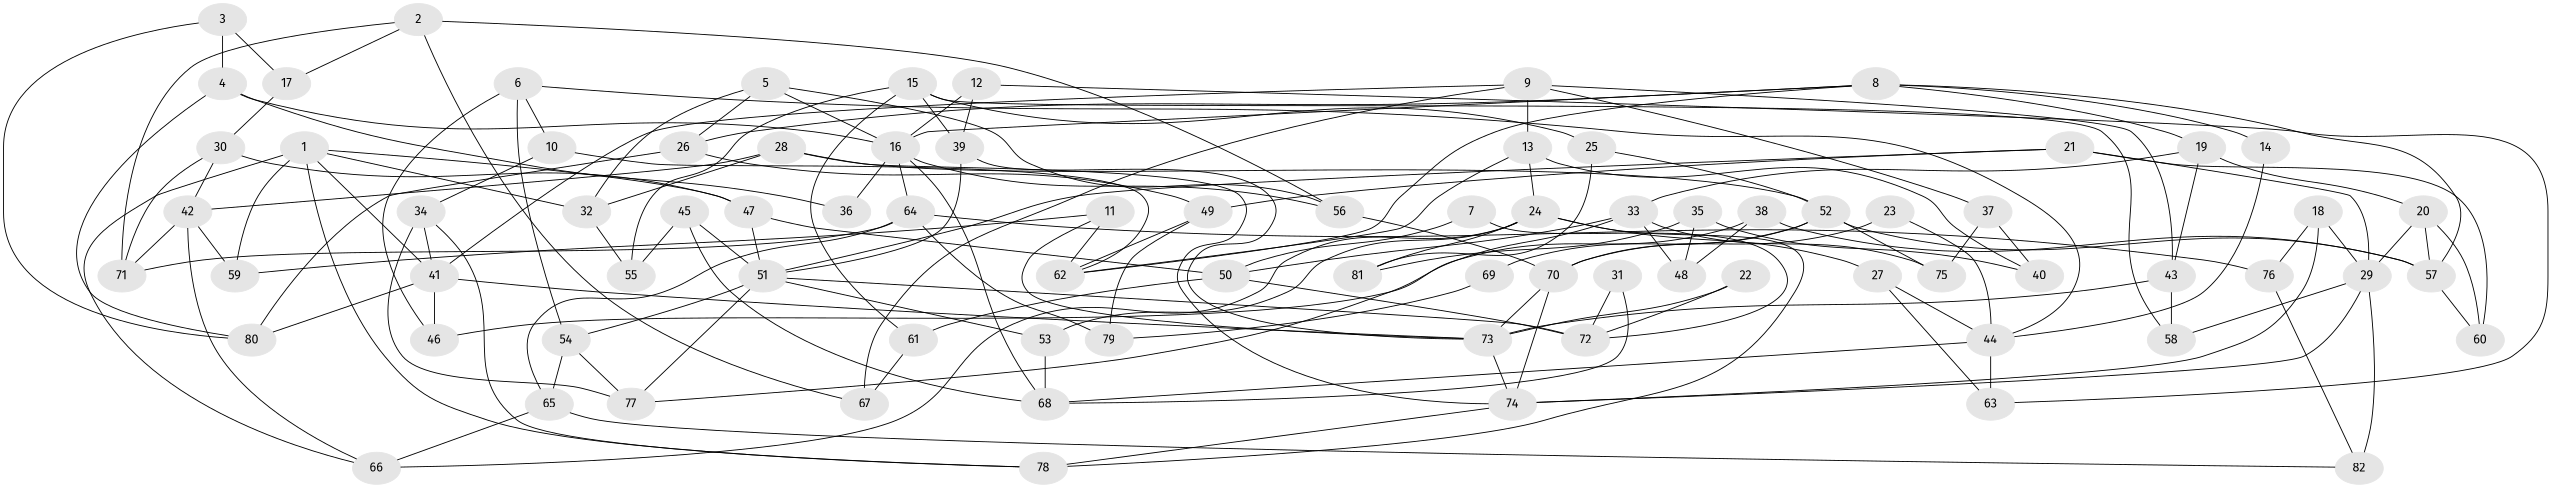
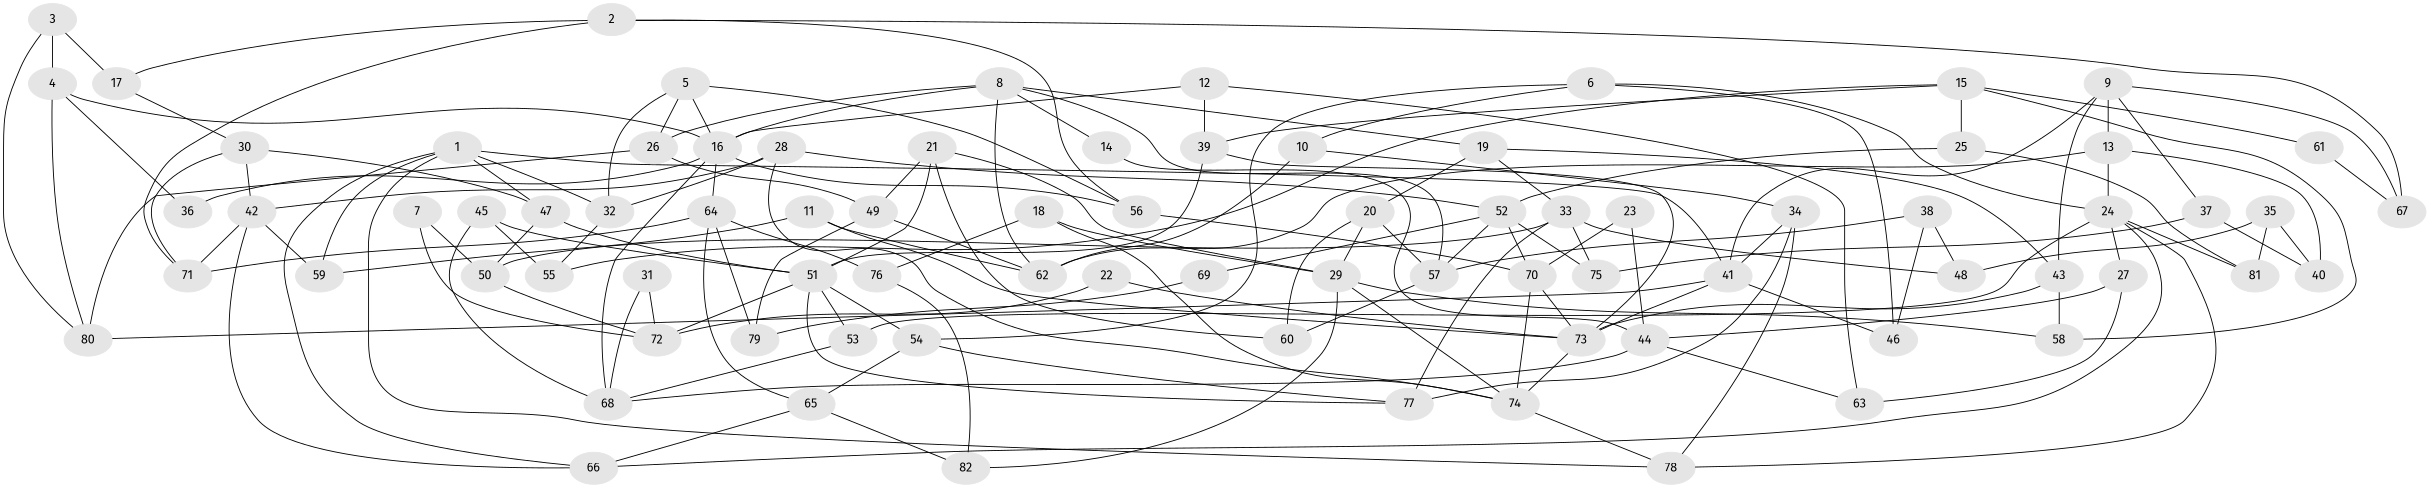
edge "6" -- "44": now "6" -- "24"
edge "50" -- "61": removed
